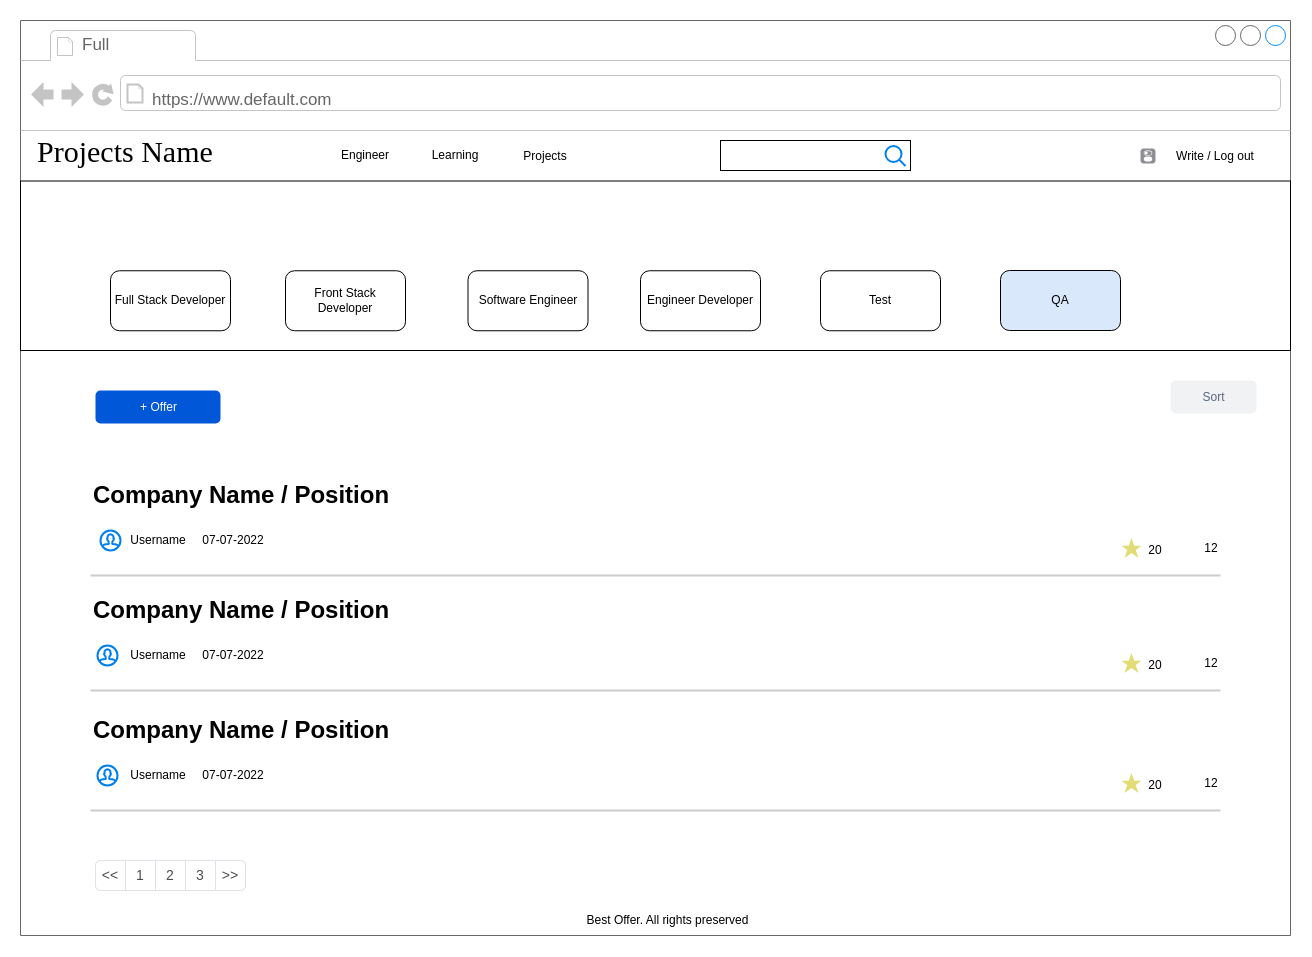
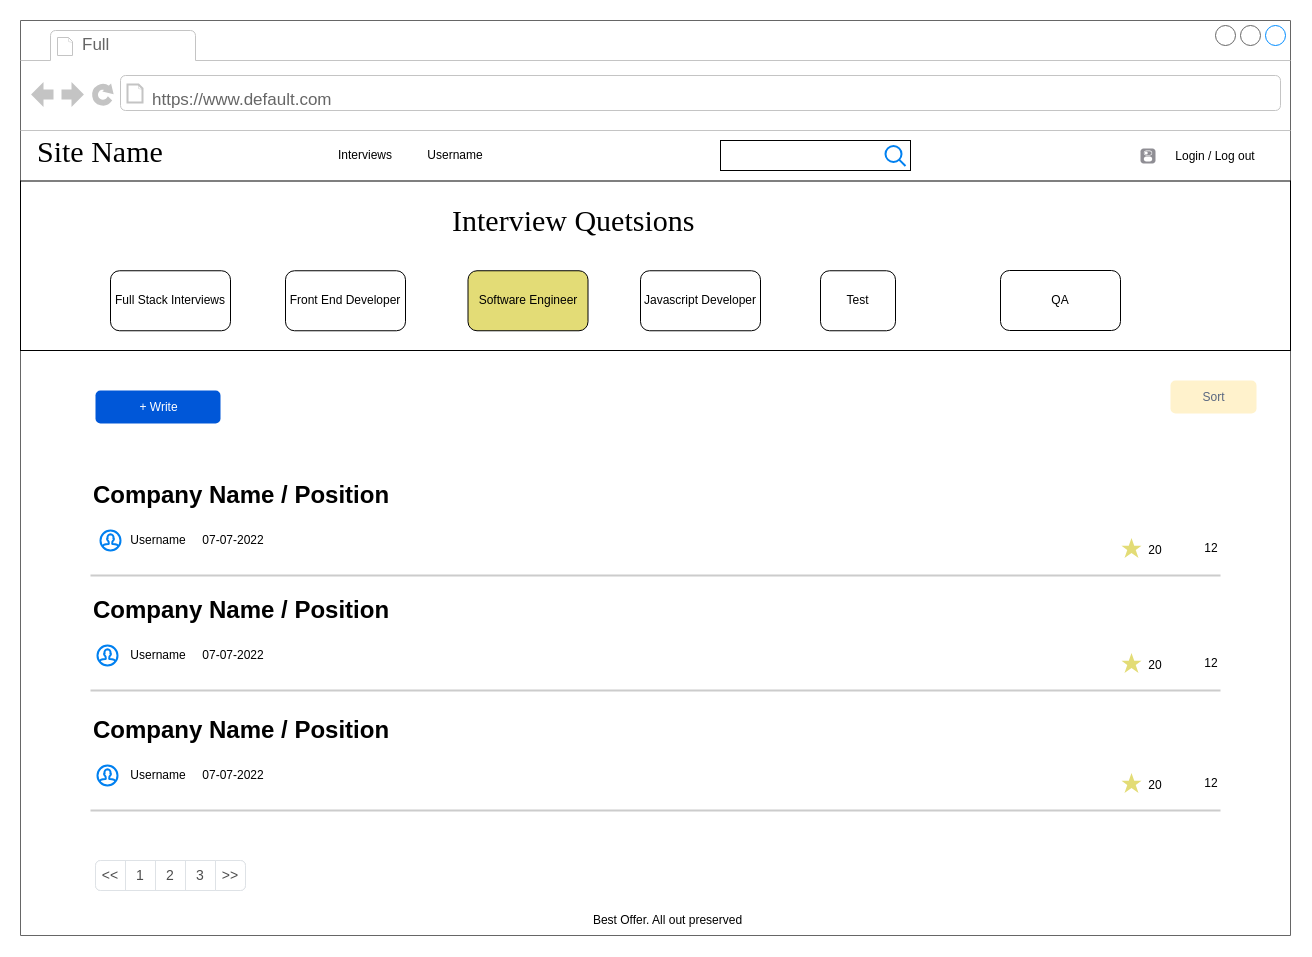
node "Projects Name": label "Projects Name" -> "Site Name"
node "Engineer": label "Engineer" -> "Interviews"
node "Learning": label "Learning" -> "Username"
node "Projects": removed
node "Write / Log out": label "Write / Log out" -> "Login / Log out"
node "Interview Quetsions": added
node "Full Stack Developer": label "Full Stack Developer" -> "Full Stack Interviews"
node "Front Stack Developer": label "Front Stack Developer" -> "Front End Developer"
node "Software Engineer": fillcolor #ffffff -> #e3dc76
node "Engineer Developer": label "Engineer Developer" -> "Javascript Developer"
node "Test": size 120x60 -> 75x60
node "QA": fillcolor #dae8fc -> #ffffff
node "Sort": fillcolor #f1f2f4 -> #fff2cc
node "+ Offer": label "+ Offer" -> "+ Write"
node "Best Offer. All rights preserved": label "Best Offer. All rights preserved" -> "Best Offer. All out preserved"
